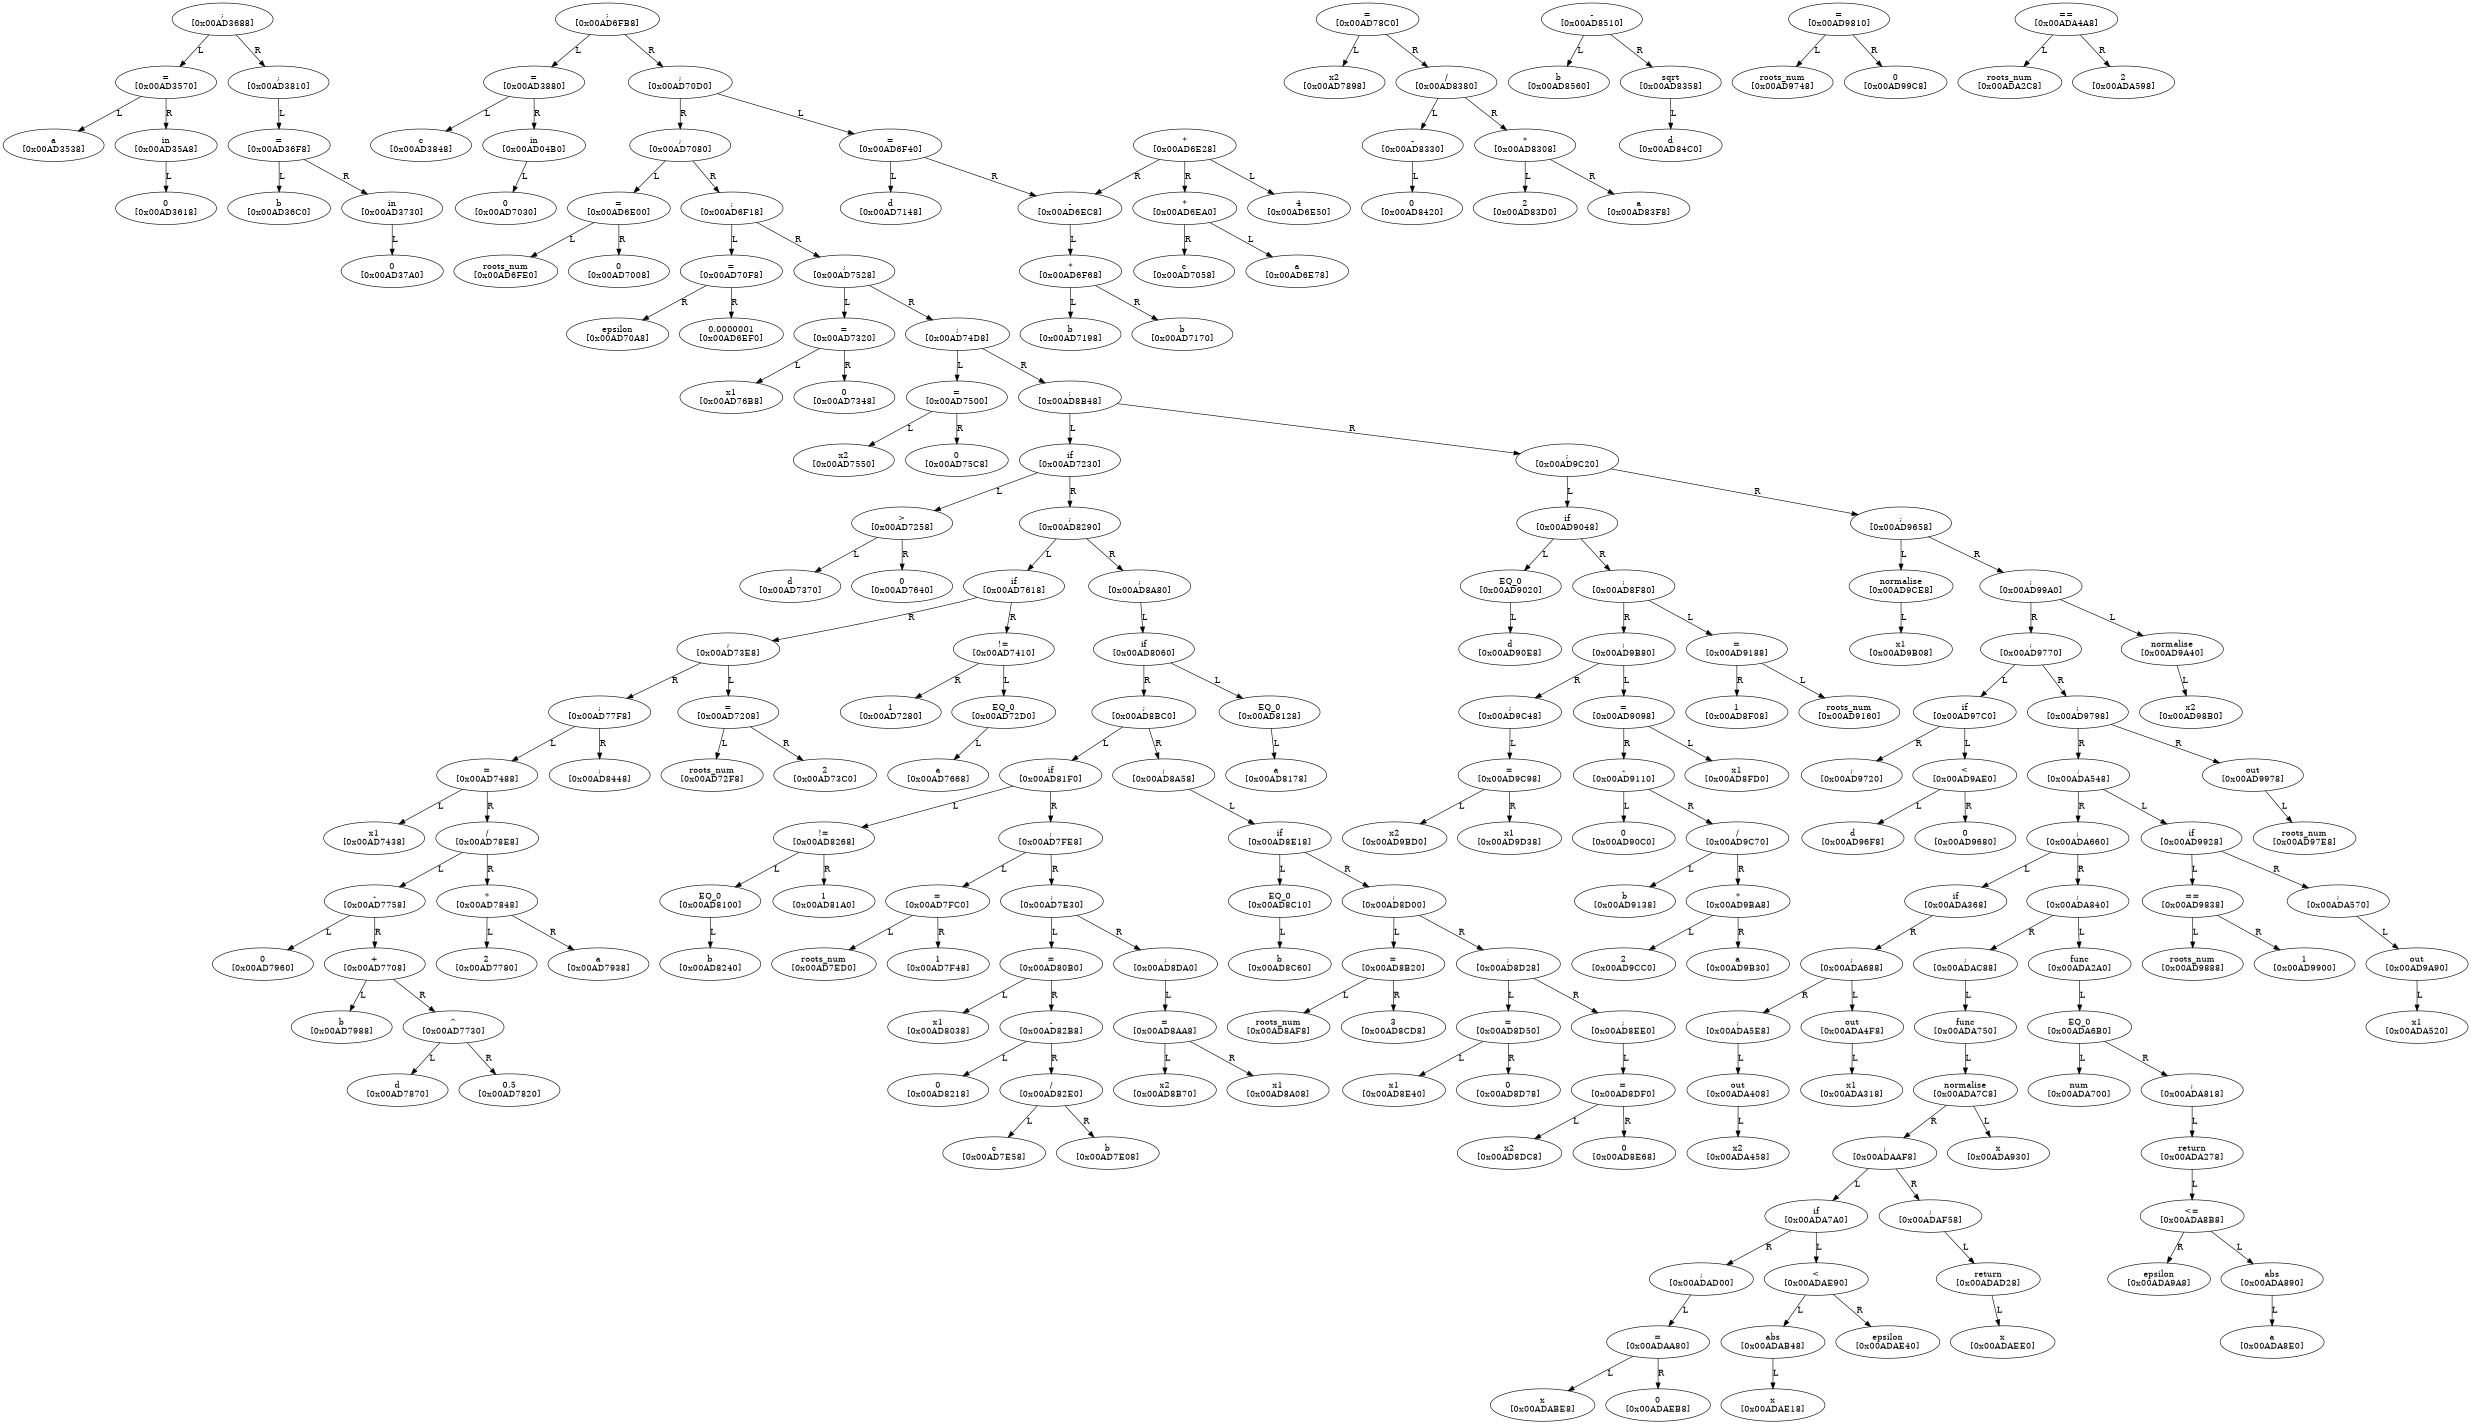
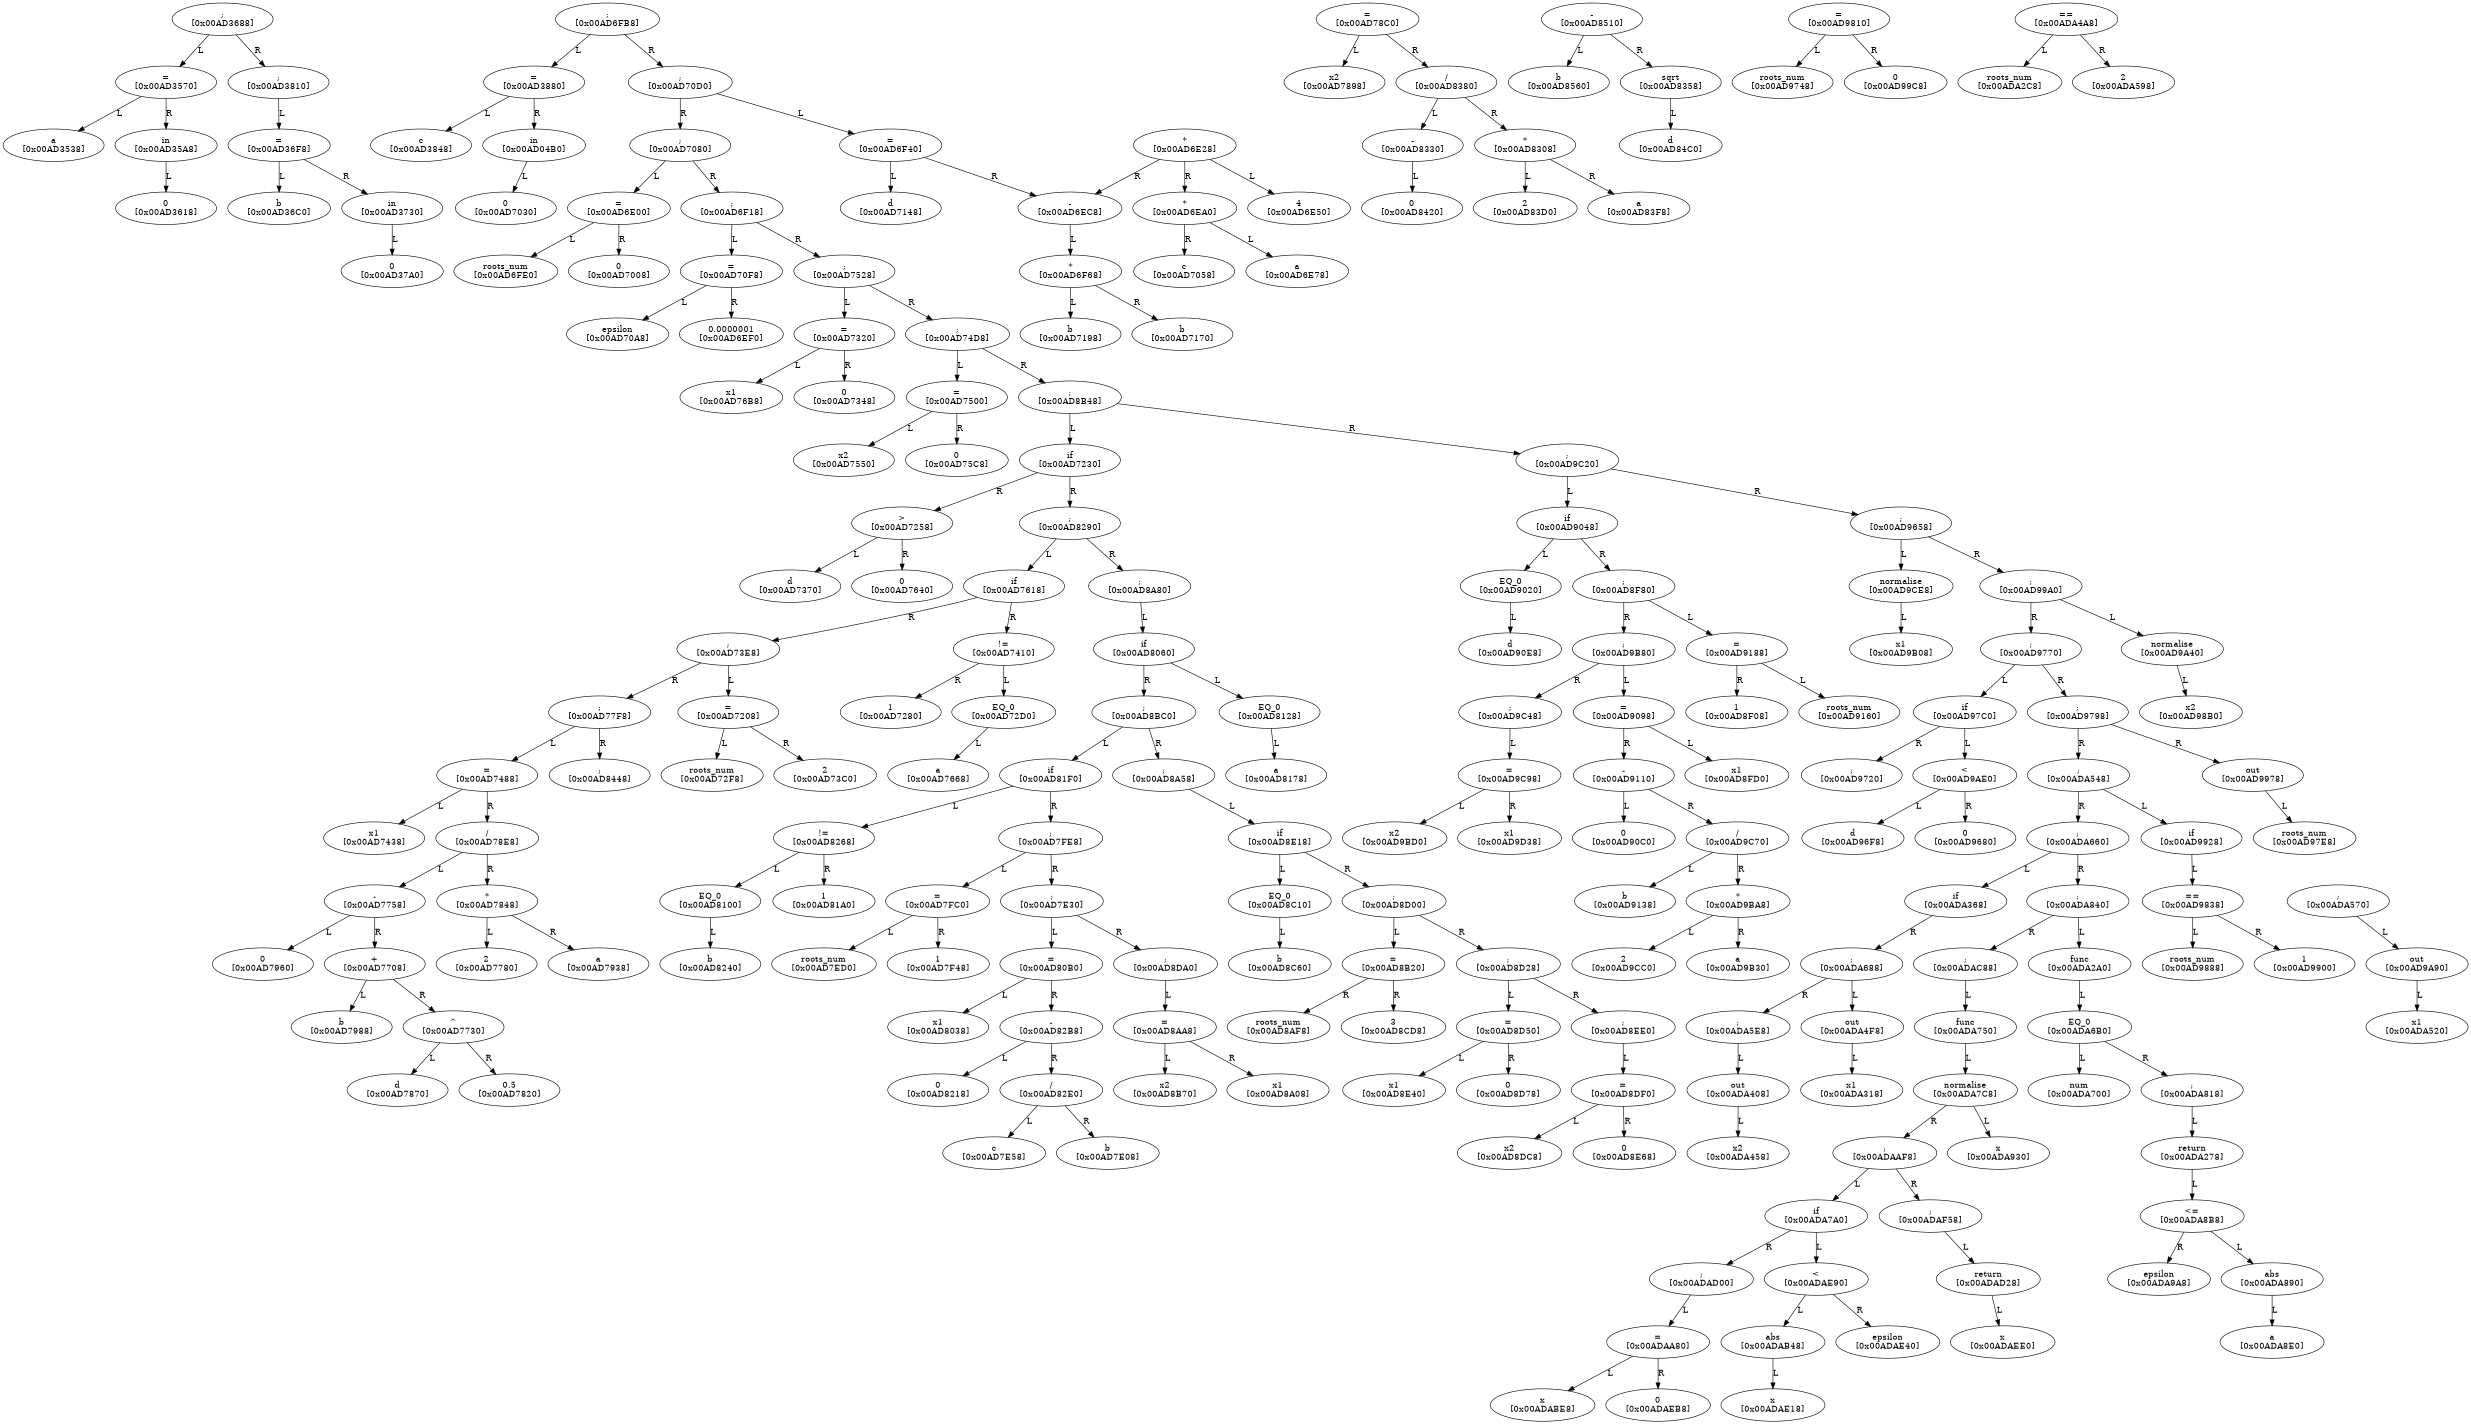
edge "= [0x00AD70F8]" -> "epsilon [0x00AD70A8]": label "R" -> "L"
edge "if [0x00AD7230]" -> "> [0x00AD7258]": label "L" -> "R"
edge "if [0x00AD9928]" -> "; [0x00ADA570]": removed, label "R"
edge "= [0x00AD8B20]" -> "roots_num [0x00AD8AF8]": label "L" -> "R"
